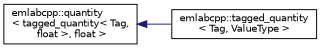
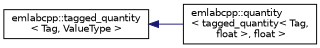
edge "emlabcpp::tagged_quantity < Tag, ValueType >" -> "emlabcpp::quantity < tagged_quantity< Tag, float >, float >": reversed
